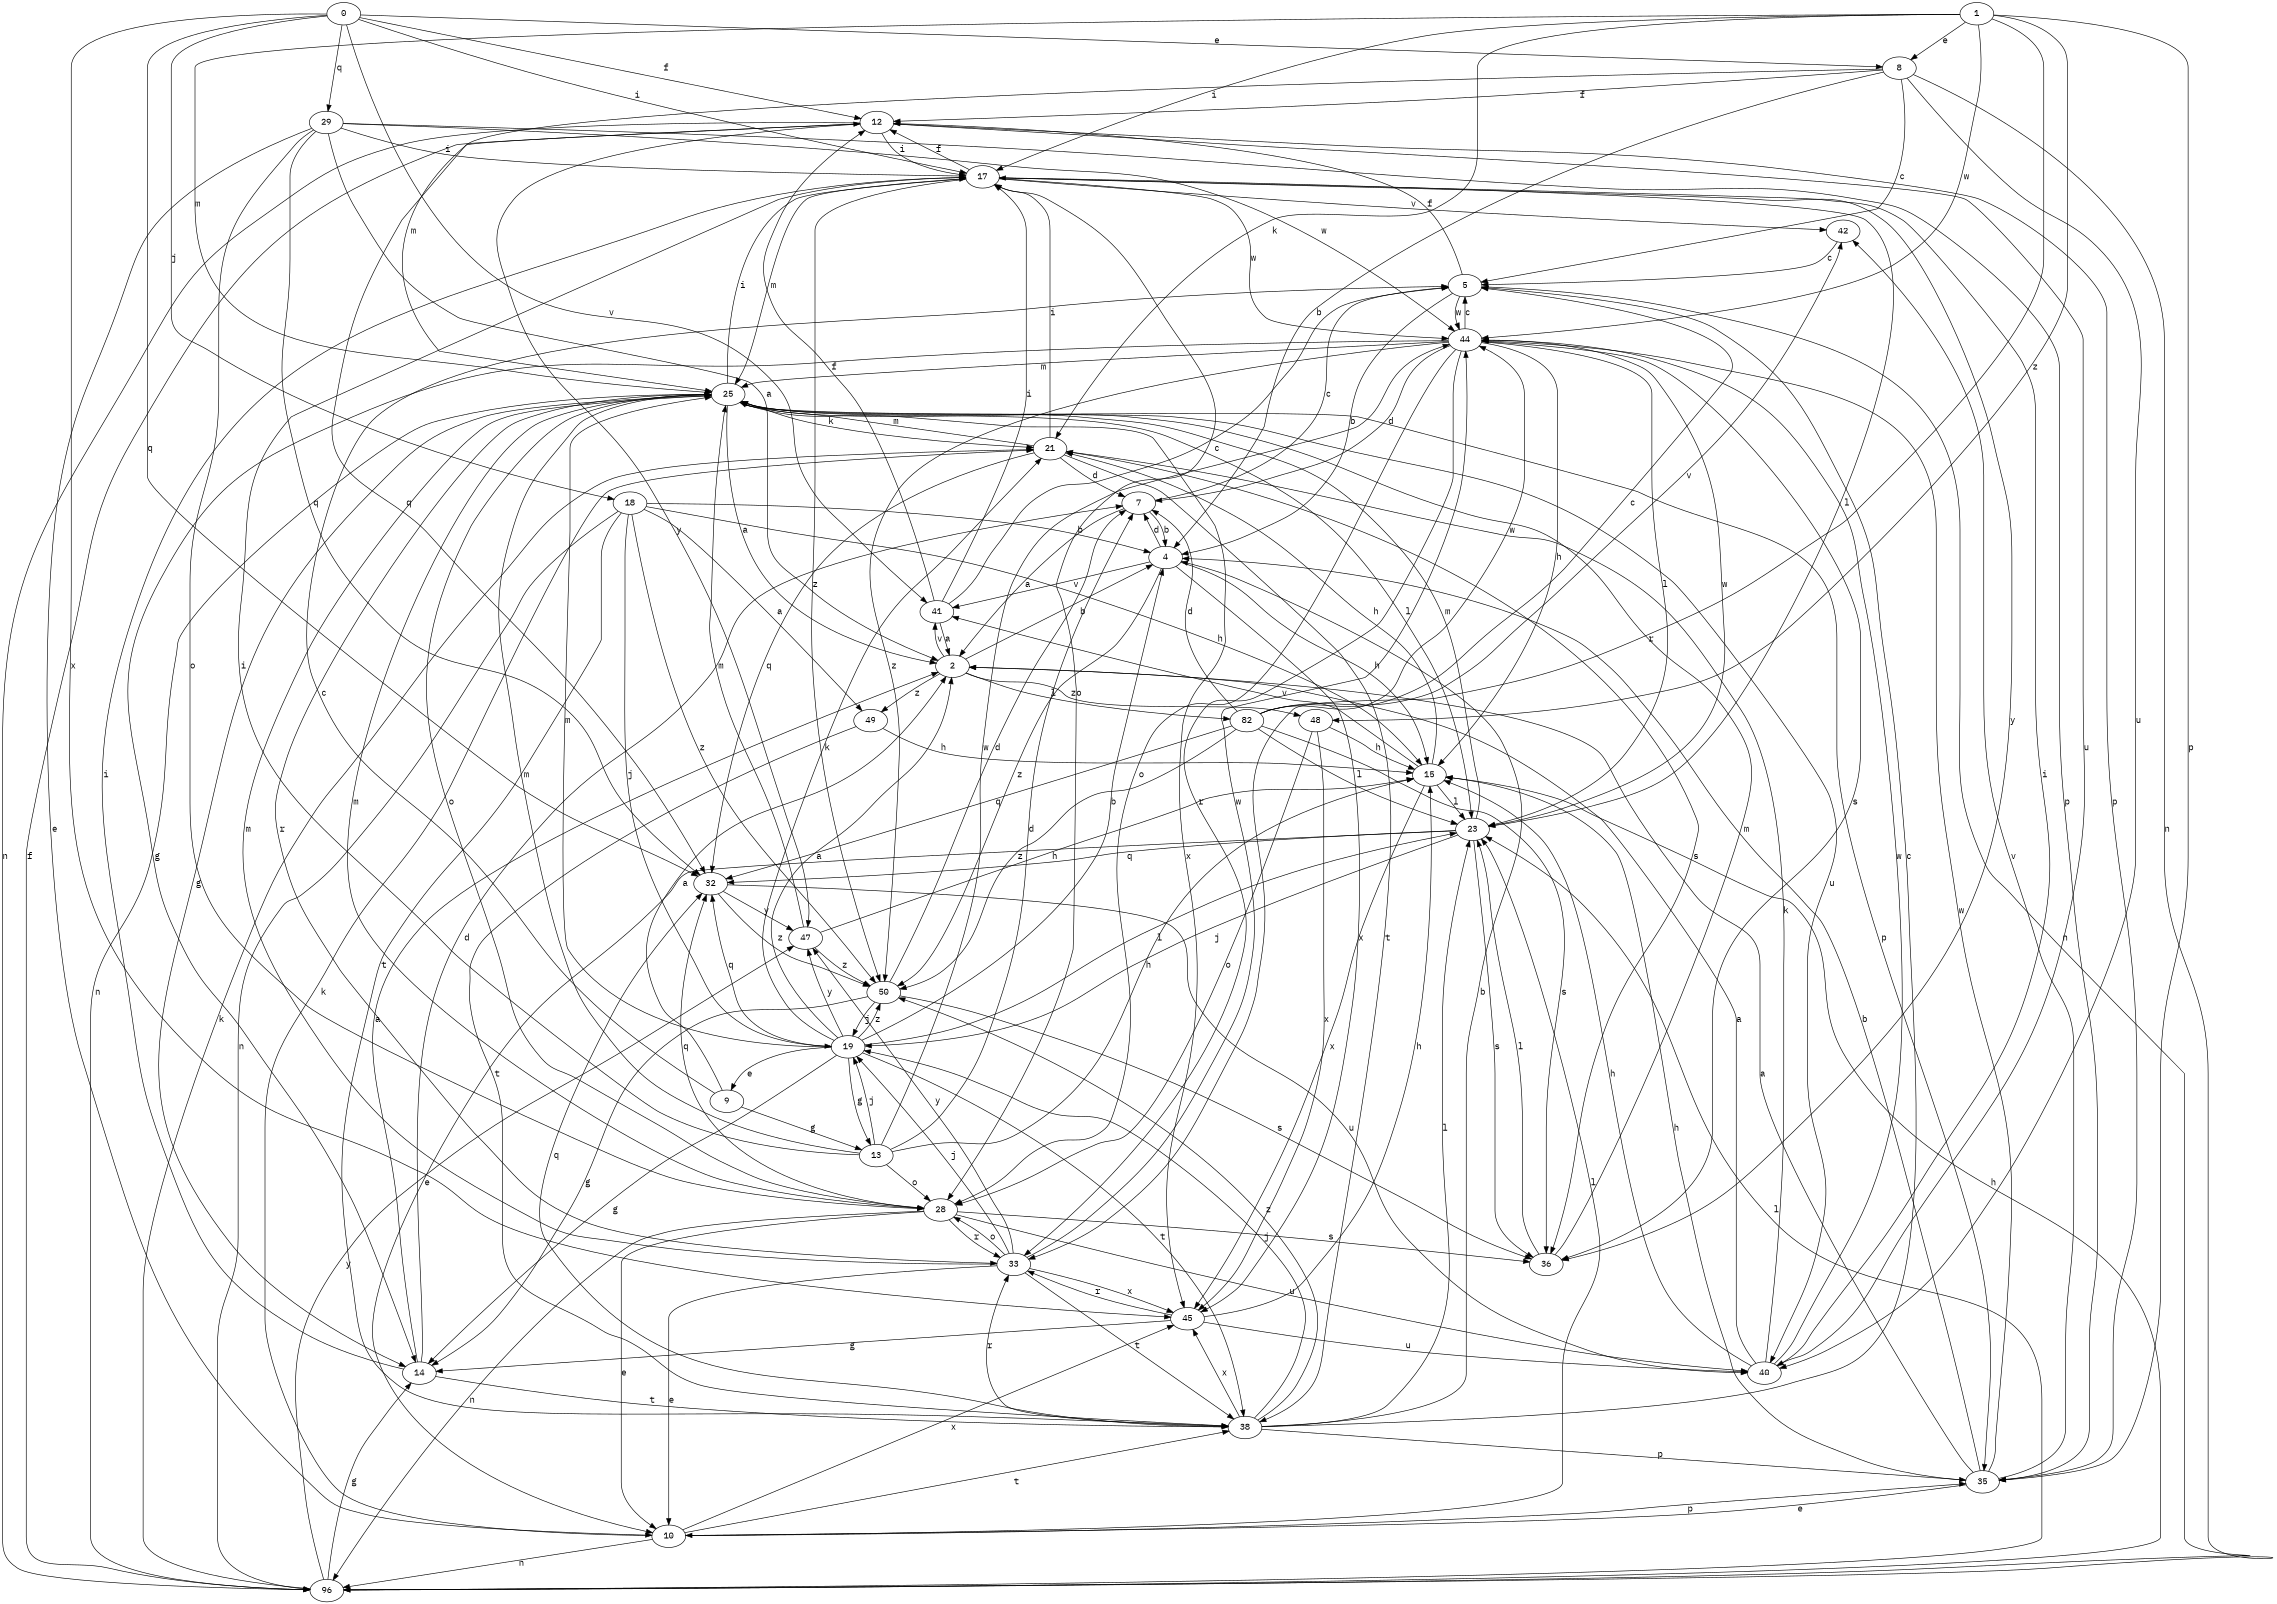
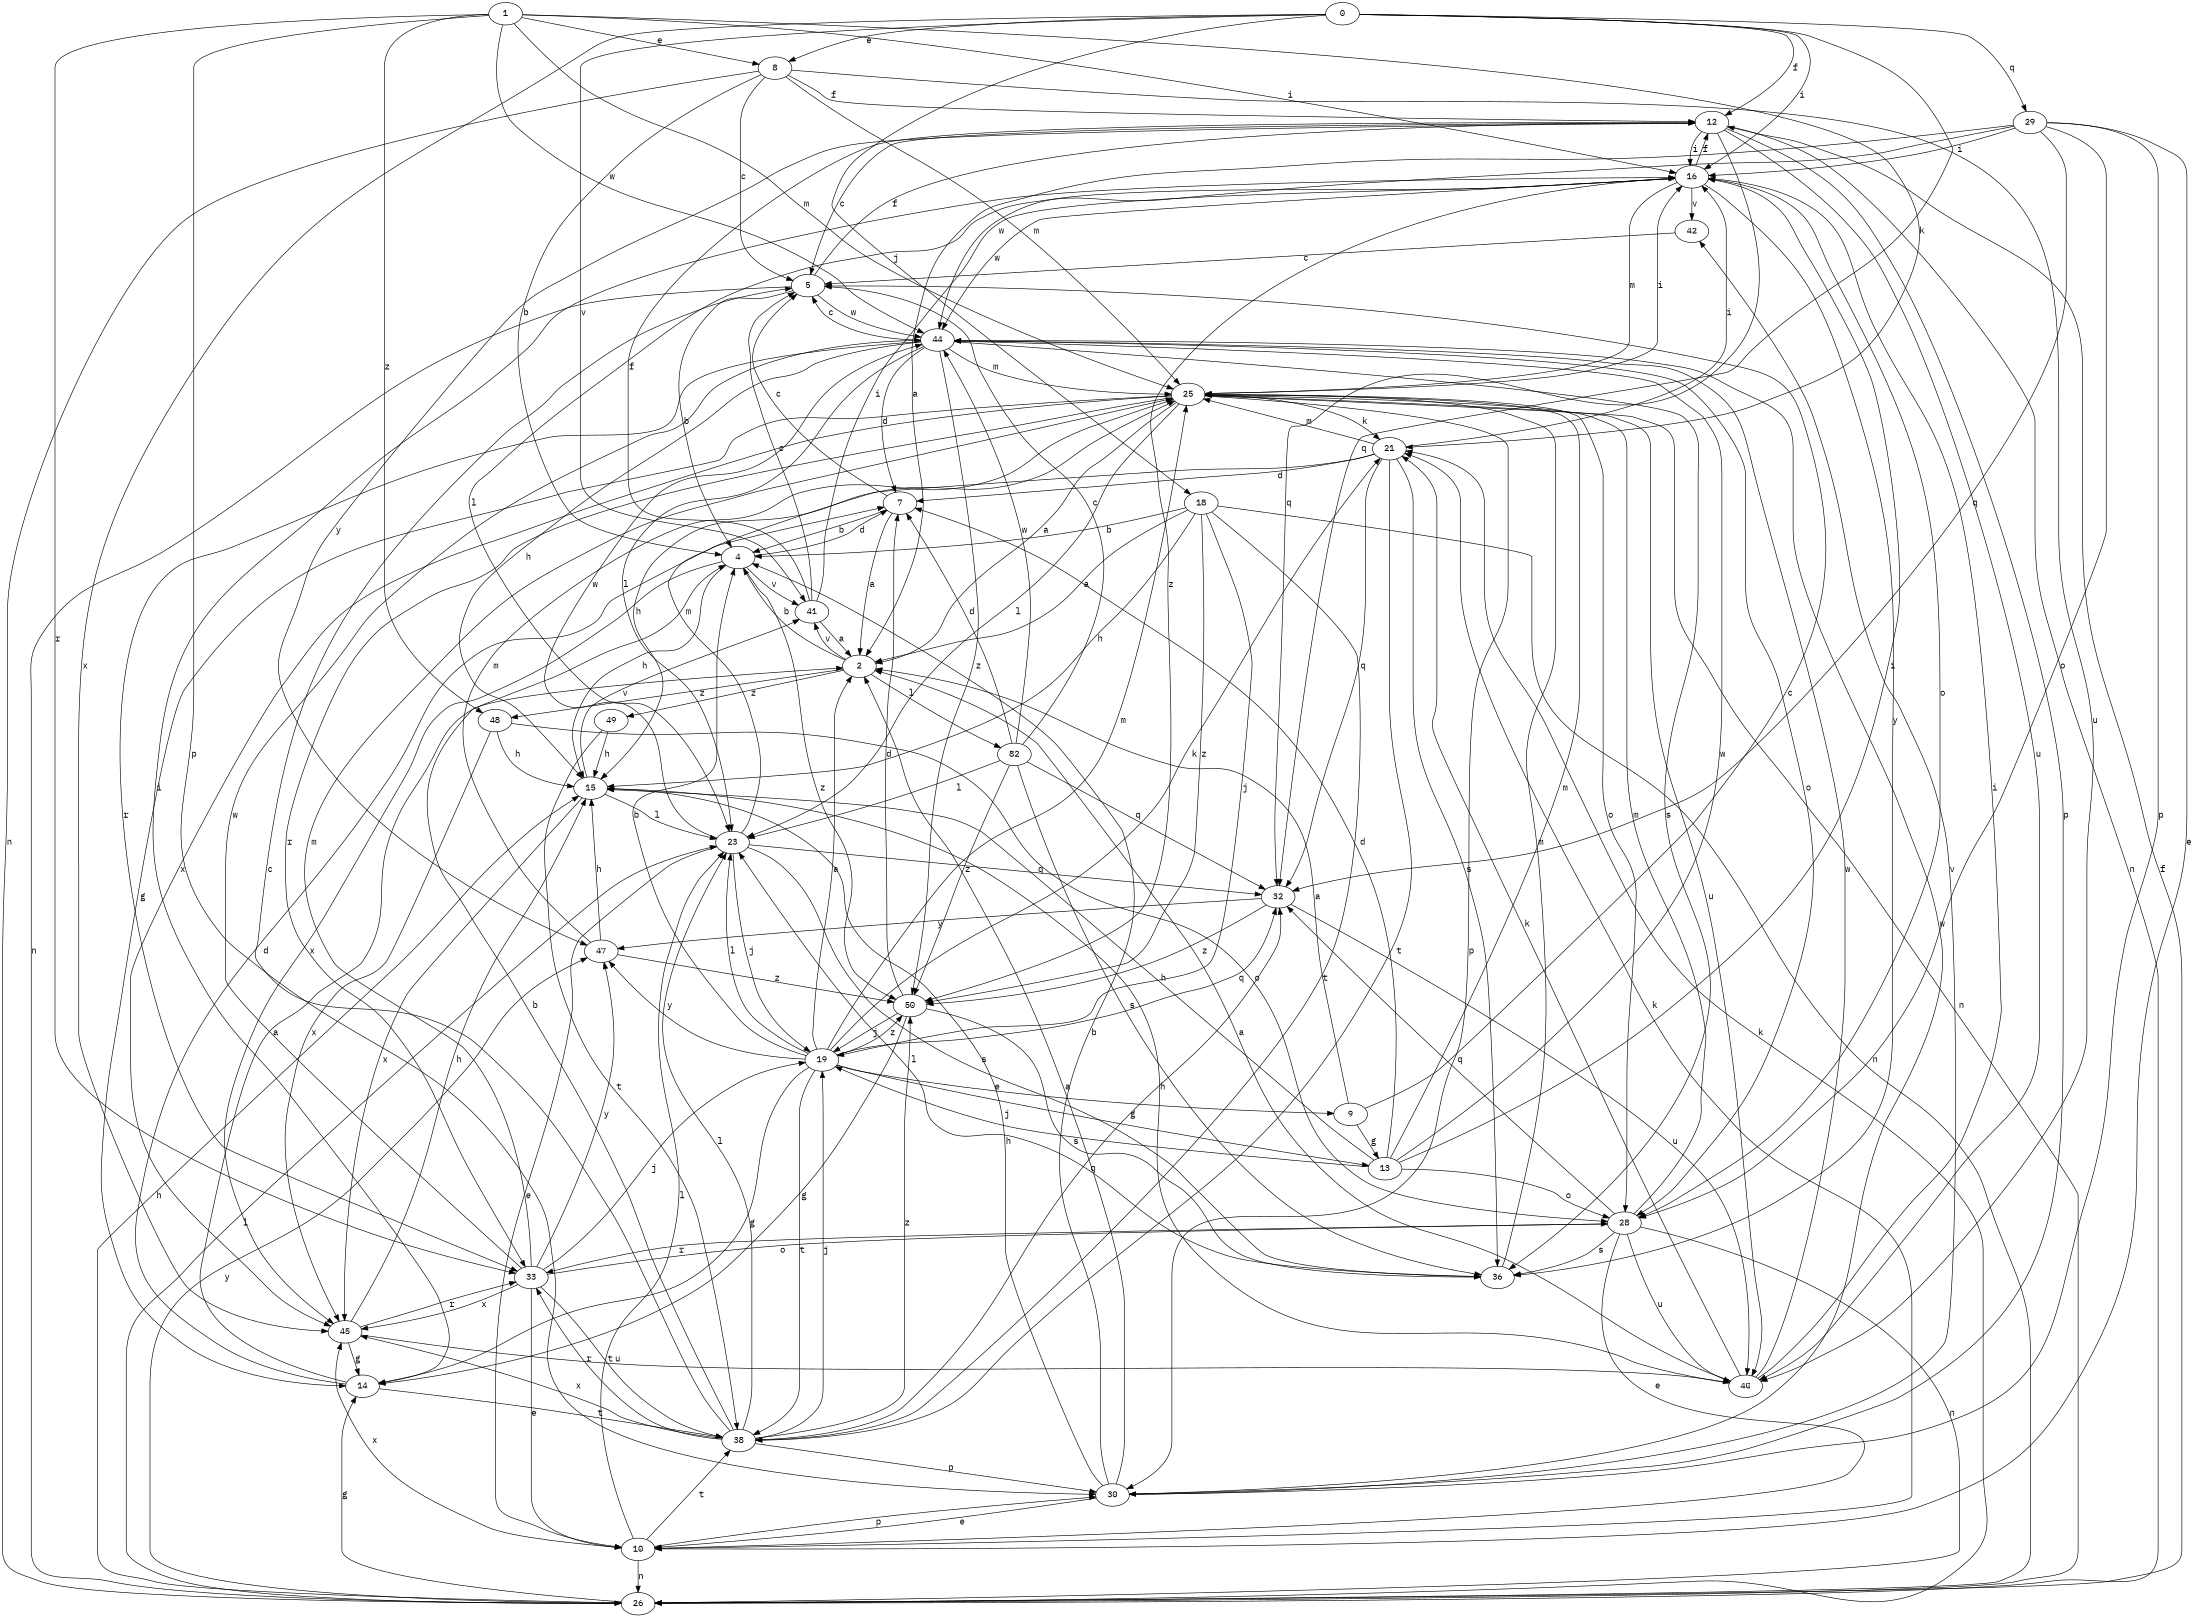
edge "12" -> "5": added, label "c"
node "17": label "17" -> "16"
edge "44" -> "14": removed, label "g"
edge "82" -> "42": removed, label "v"
edge "15" -> "21": reversed
edge "18" -> "49": now "18" -> "2"
node "35": label "35" -> "30"
node "96": label "96" -> "26"
